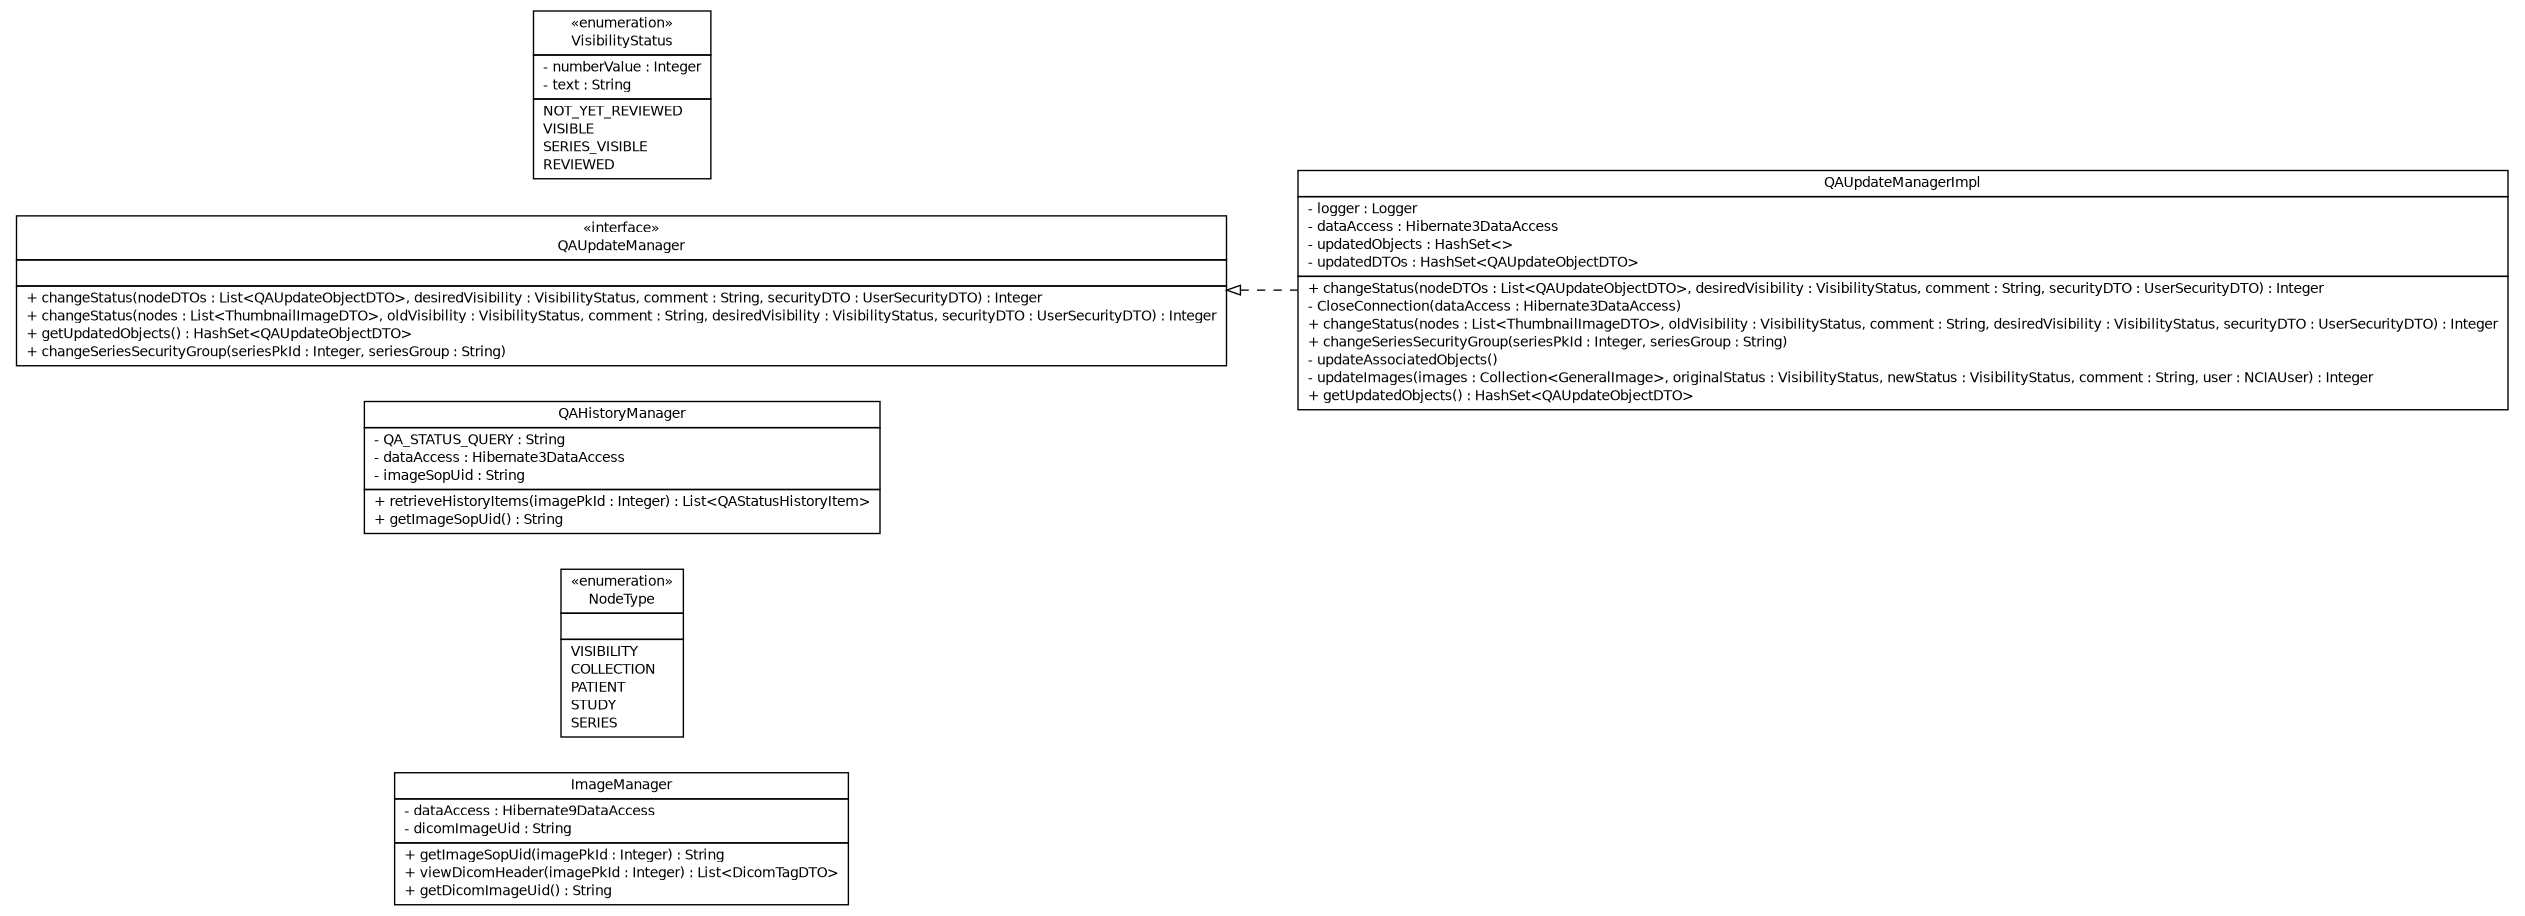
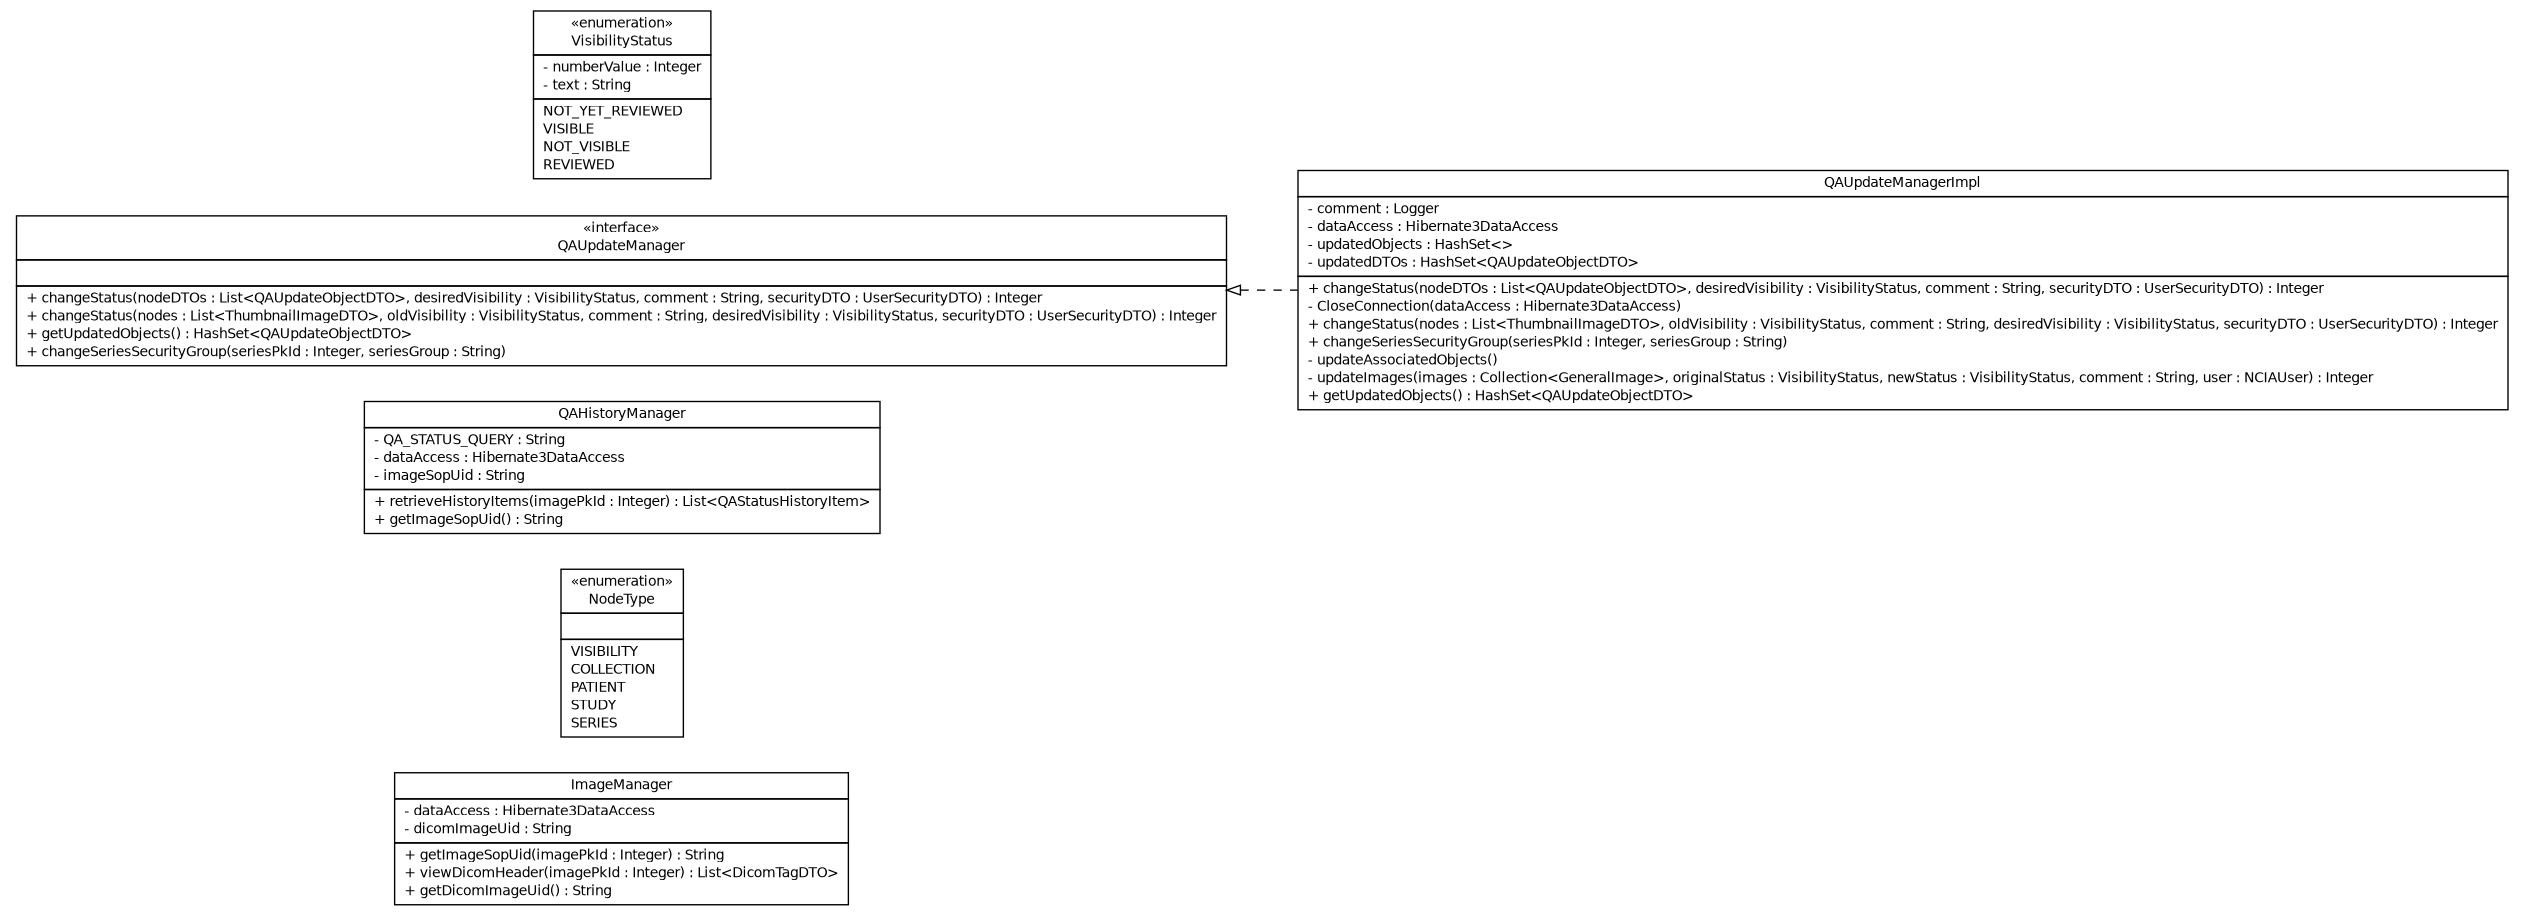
node "VisibilityStatus": text "SERIES_VISIBLE" -> "NOT_VISIBLE"
node "QAUpdateManagerImpl": text "- logger : Logger" -> "- comment : Logger"
node "ImageManager": text "- dataAccess : Hibernate9DataAccess" -> "- dataAccess : Hibernate3DataAccess"
